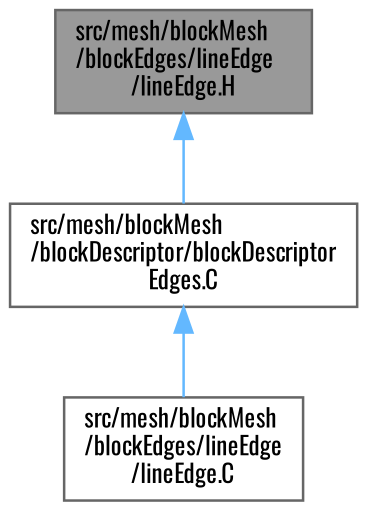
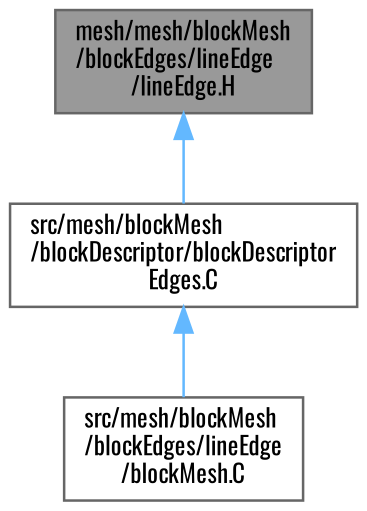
node "src/mesh/blockMesh /blockEdges/lineEdge /lineEdge.H": label "src/mesh/blockMesh /blockEdges/lineEdge /lineEdge.H" -> "mesh/mesh/blockMesh /blockEdges/lineEdge /lineEdge.H"
node "src/mesh/blockMesh /blockEdges/lineEdge /lineEdge.C": label "src/mesh/blockMesh /blockEdges/lineEdge /lineEdge.C" -> "src/mesh/blockMesh /blockEdges/lineEdge /blockMesh.C"
